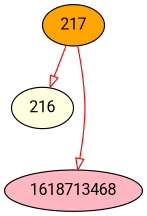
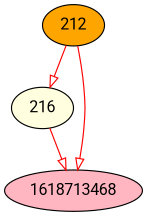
node "217": label "217" -> "212"
edge "216" -> "1618713468": added
